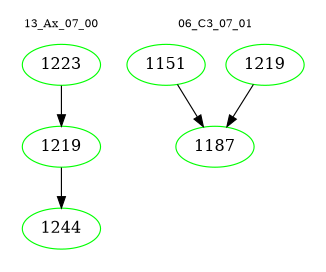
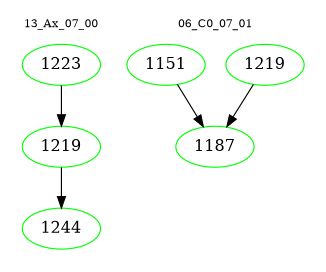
cluster "06_C3_07_01": label "06_C3_07_01" -> "06_C0_07_01"
